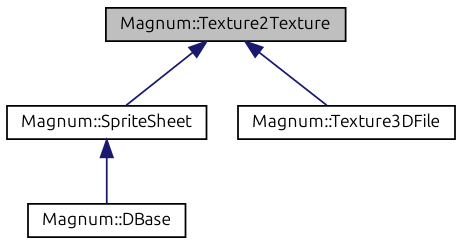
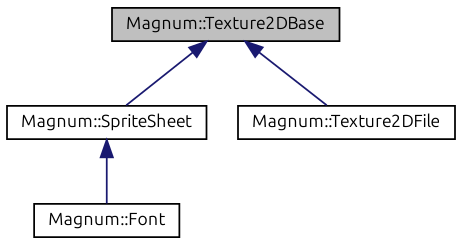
node "Magnum::Texture2Texture": label "Magnum::Texture2Texture" -> "Magnum::Texture2DBase"
node "Magnum::Texture3DFile": label "Magnum::Texture3DFile" -> "Magnum::Texture2DFile"
node "Magnum::DBase": label "Magnum::DBase" -> "Magnum::Font"
